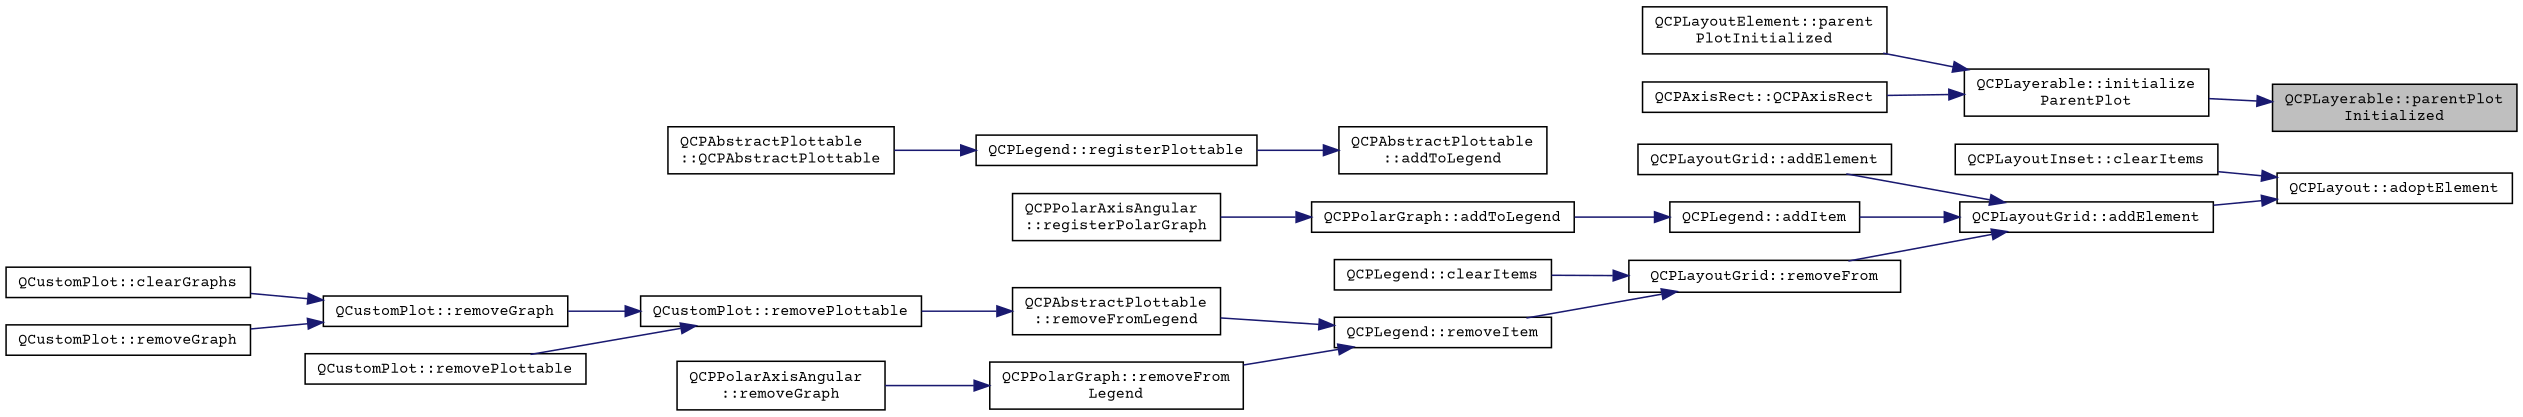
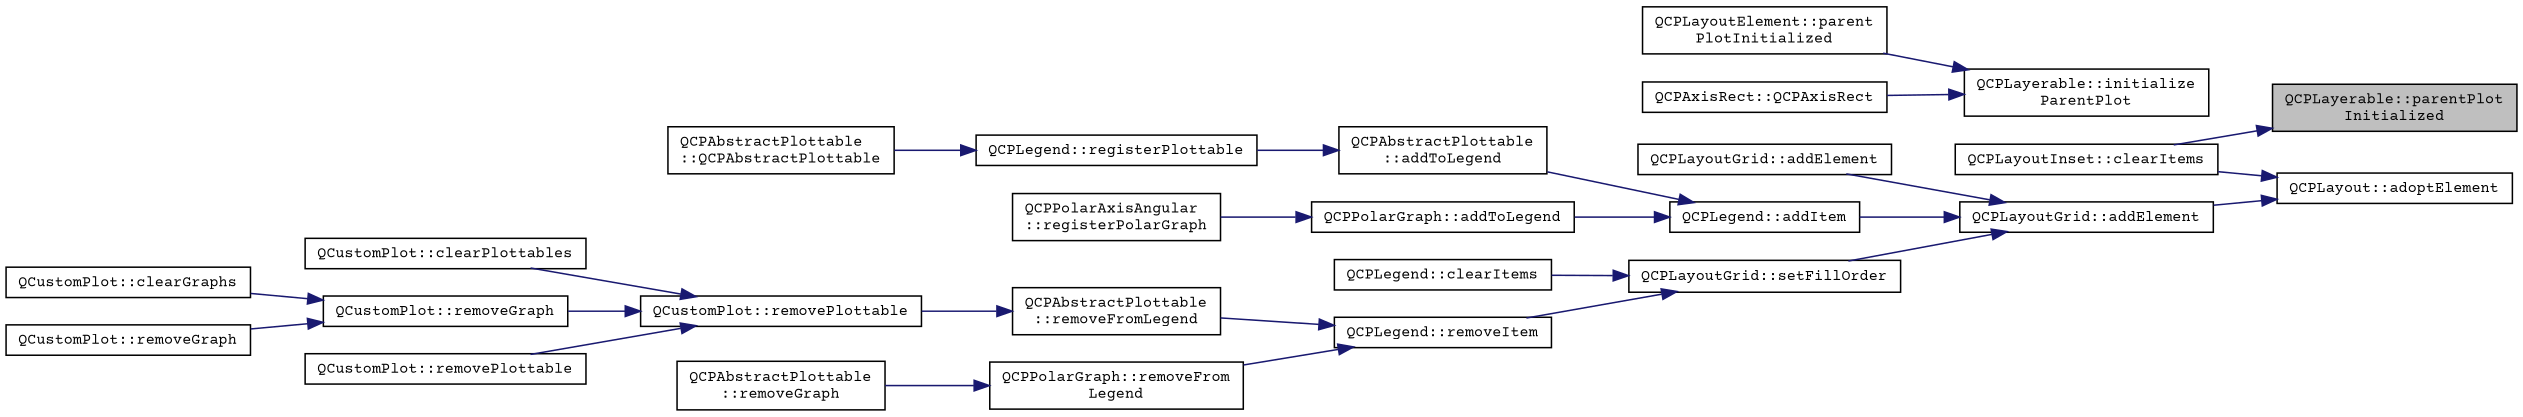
edge "QCPLayerable::initialize ParentPlot" -> "QCPLayerable::parentPlot Initialized": now "QCPLayoutInset::clearItems" -> "QCPLayerable::parentPlot Initialized"
edge "QCPAbstractPlottable ::addToLegend" -> "QCPLegend::addItem": added
node "QCustomPlot::clearPlottables": added
node "QCPLayoutGrid::removeFrom": label "QCPLayoutGrid::removeFrom" -> "QCPLayoutGrid::setFillOrder"
node "QCPPolarAxisAngular ::removeGraph": label "QCPPolarAxisAngular ::removeGraph" -> "QCPAbstractPlottable ::removeGraph"
